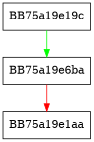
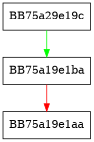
node "BB75a19e19c": label "BB75a19e19c" -> "BB75a29e19c"
node "BB75a19e6ba": label "BB75a19e6ba" -> "BB75a19e1ba"
